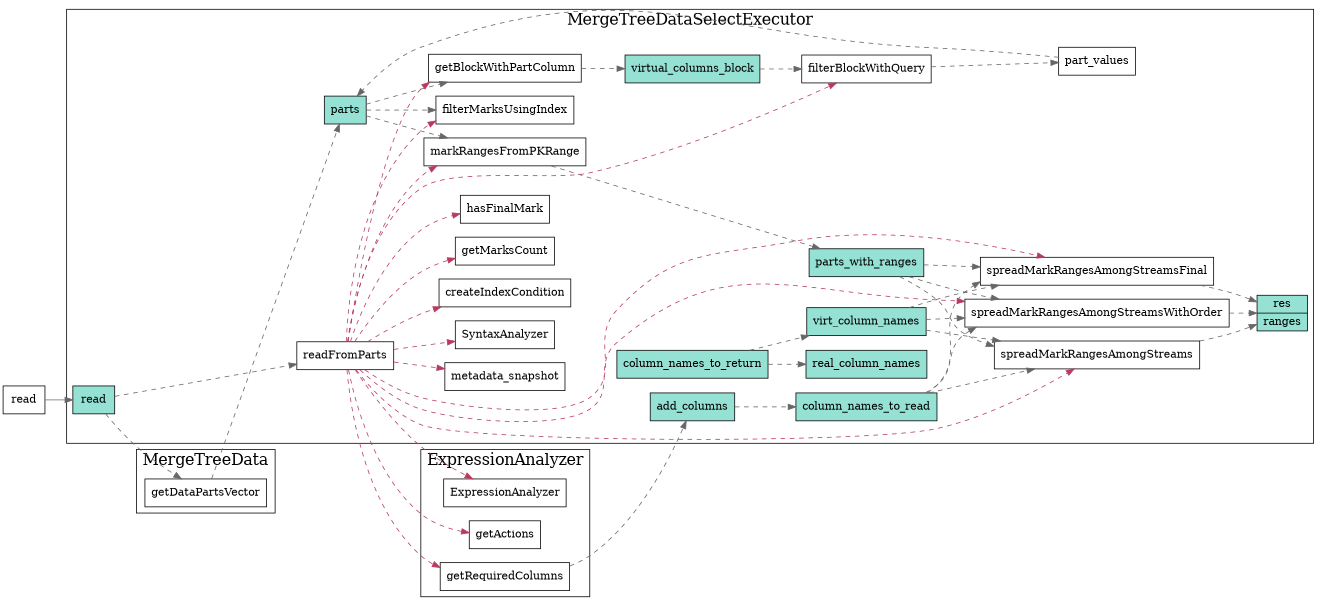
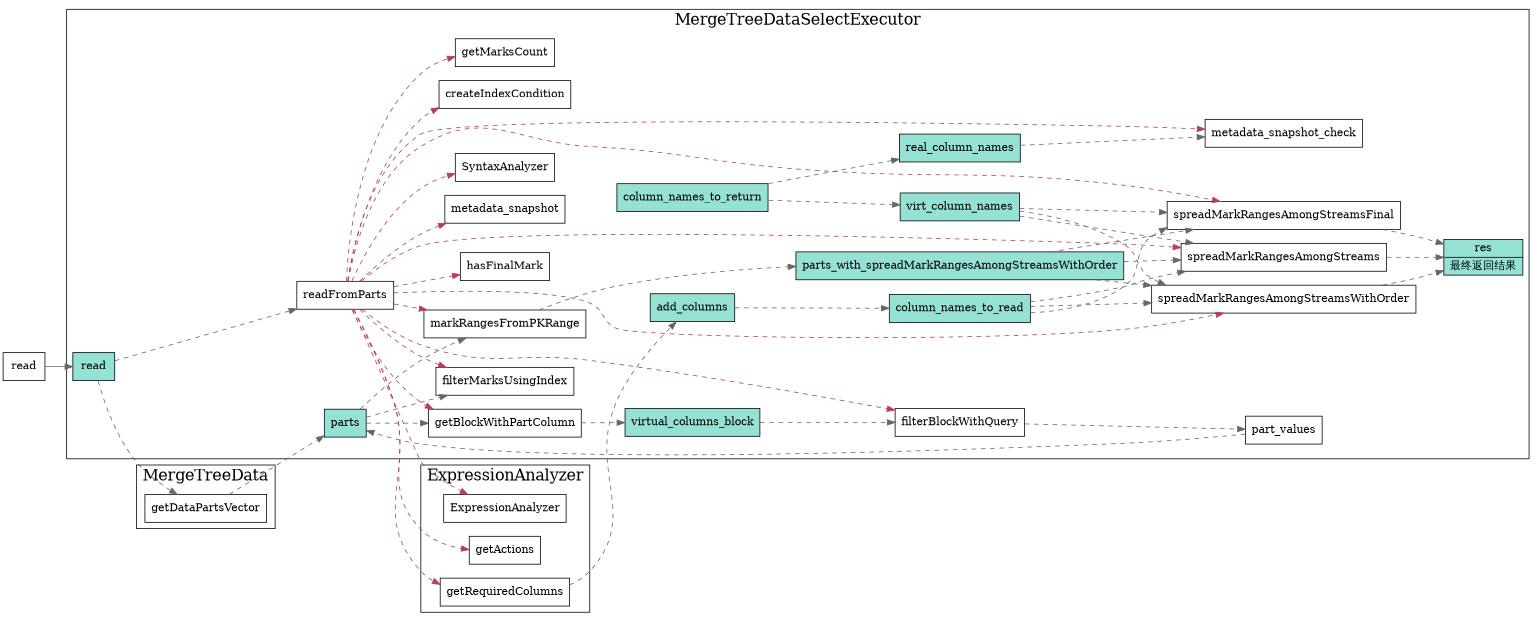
node "metadata_snapshot_check": added
node "parts_with_ranges": label "parts_with_ranges" -> "parts_with_spreadMarkRangesAmongStreamsWithOrder"
node "res": text "ranges" -> "最终返回结果"
